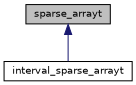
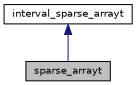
edge "interval_sparse_arrayt" -> "sparse_arrayt": reversed
